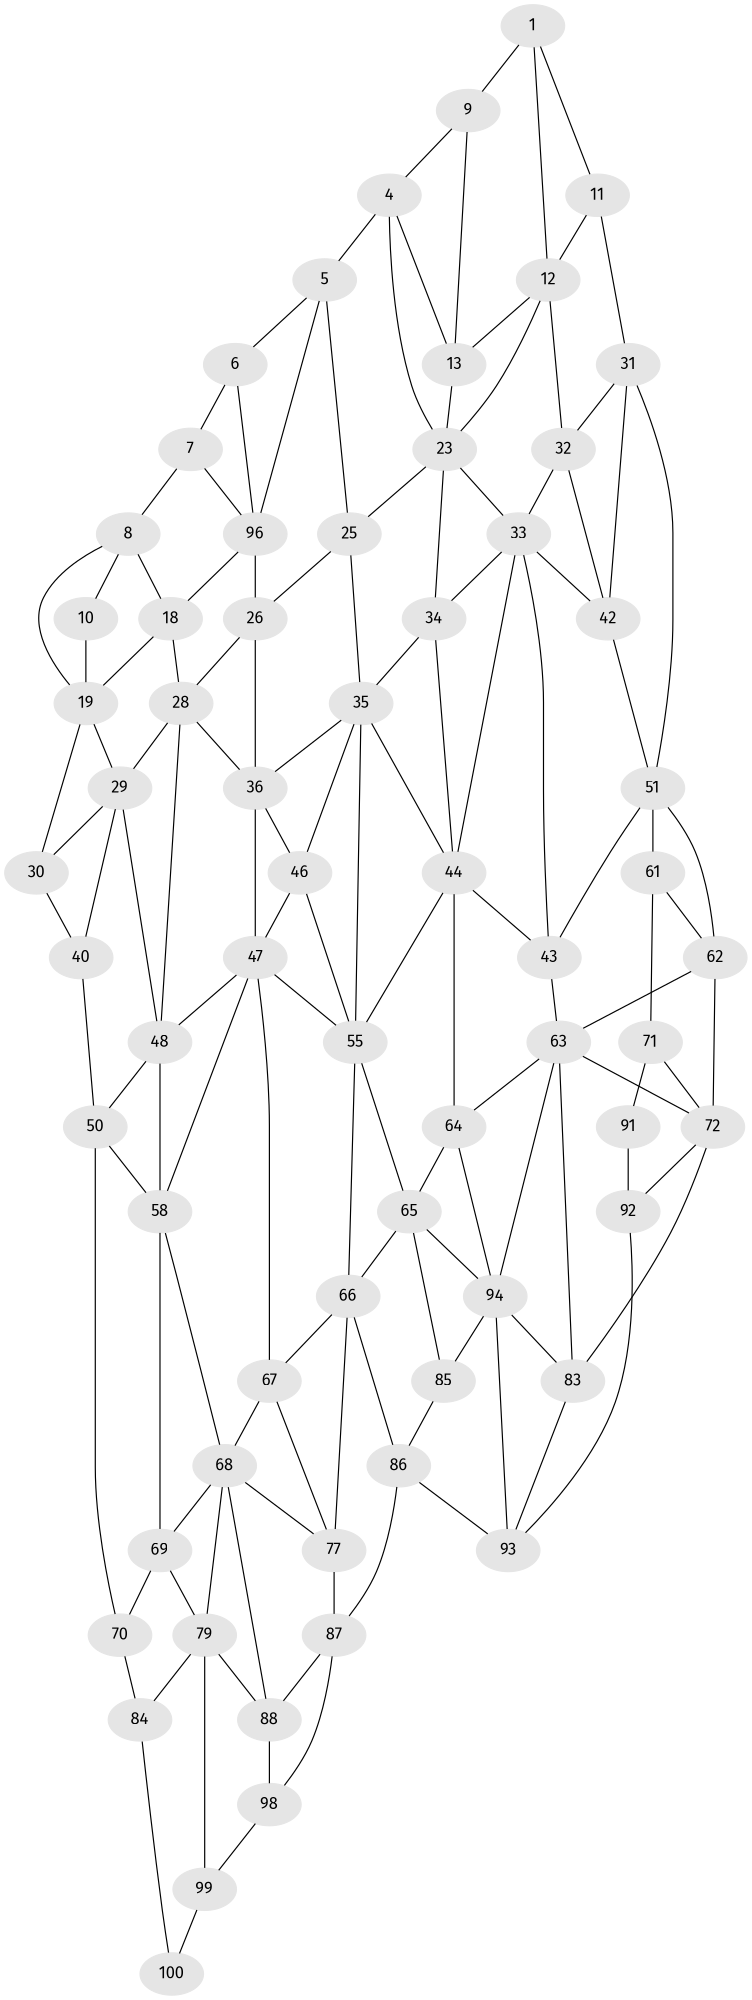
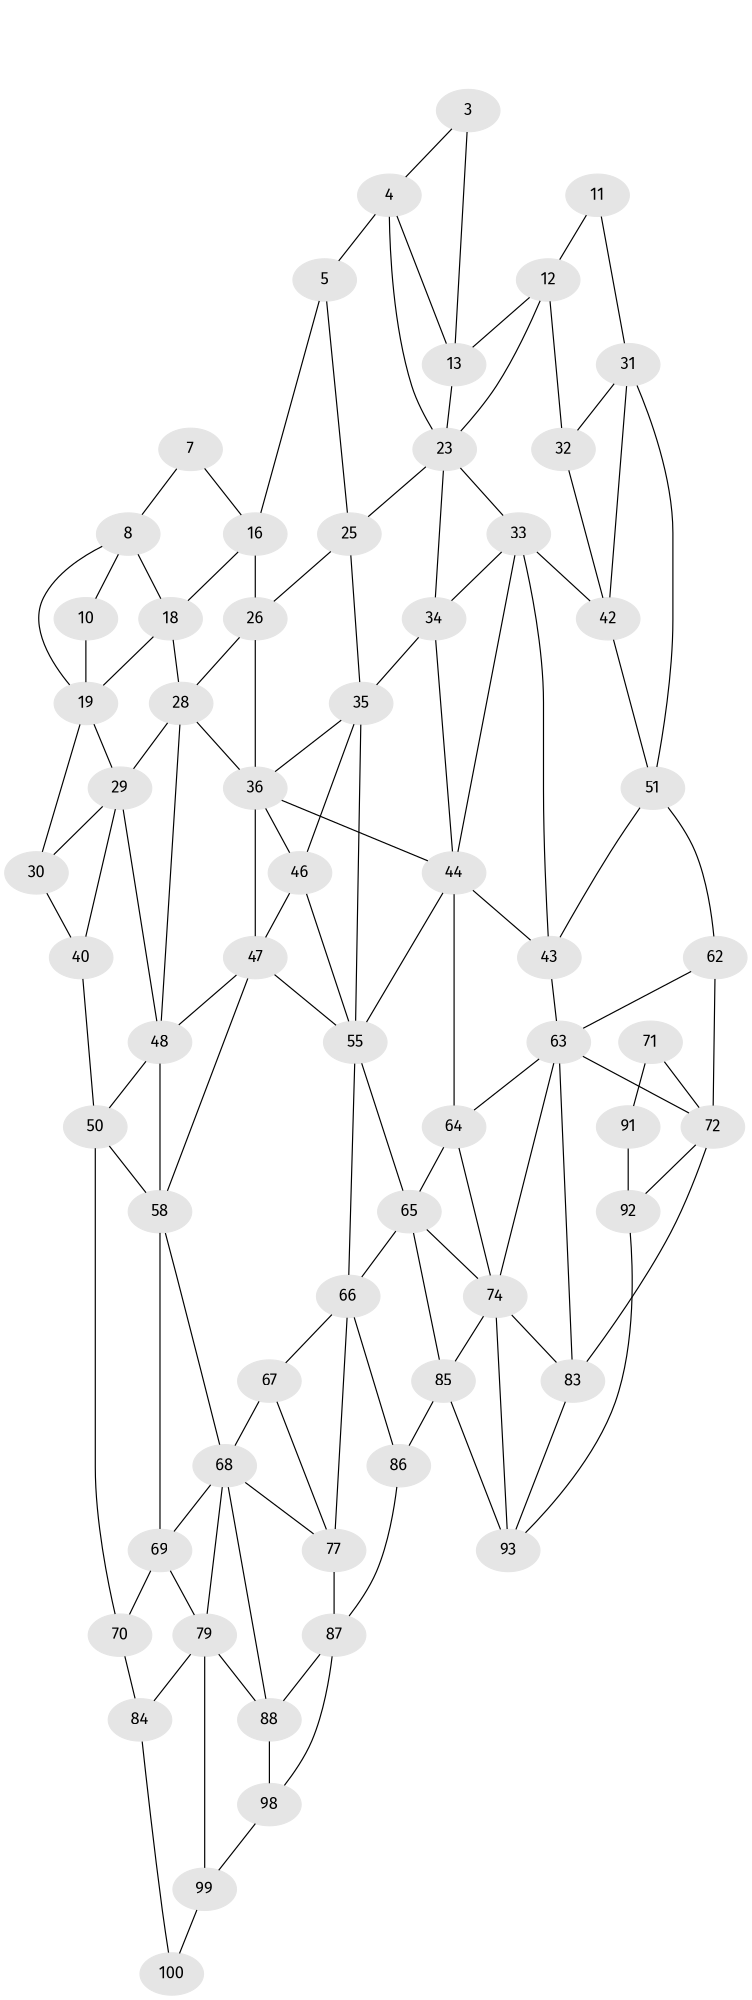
node "1": removed
node "9": label "9" -> "3"
node "6": removed
edge "32" -- "33": removed
node "96": label "96" -> "16"
edge "35" -- "44": now "36" -- "44"
node "61": removed
edge "47" -- "67": removed
node "94": label "94" -> "74"
edge "86" -- "93": now "85" -- "93"
